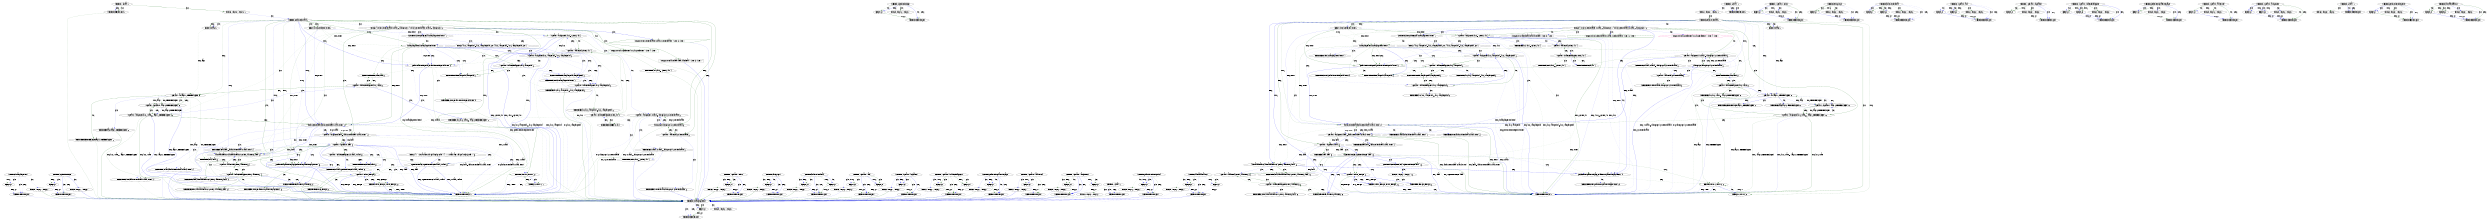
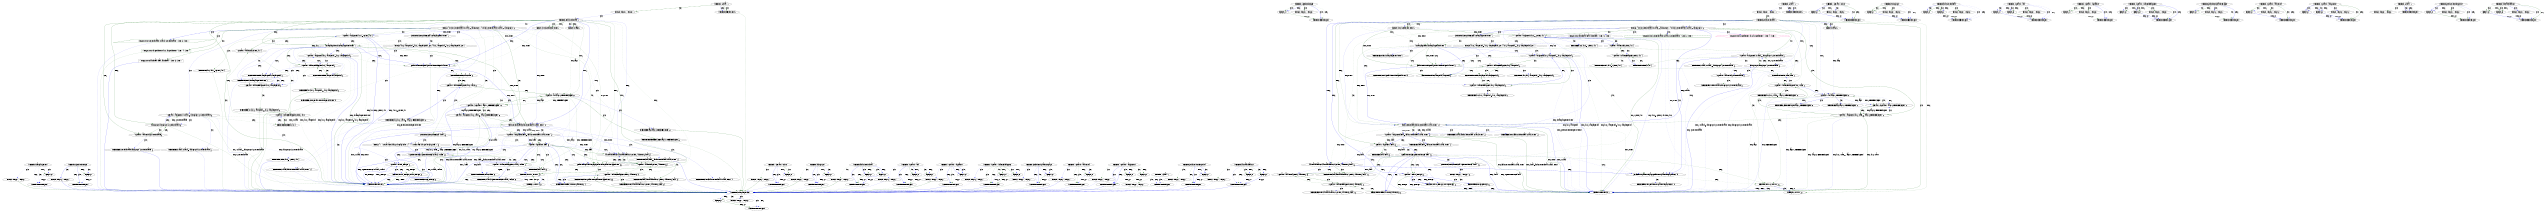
node "(CONTROL_STRUCTURE,IF,if (!head))": added
edge "(WARN_ON_ONCE,WARN_ON_ONCE(swhash->online))" -> "(<operator>.indirectFieldAccess,swhash->online)": added, label "AST:"
